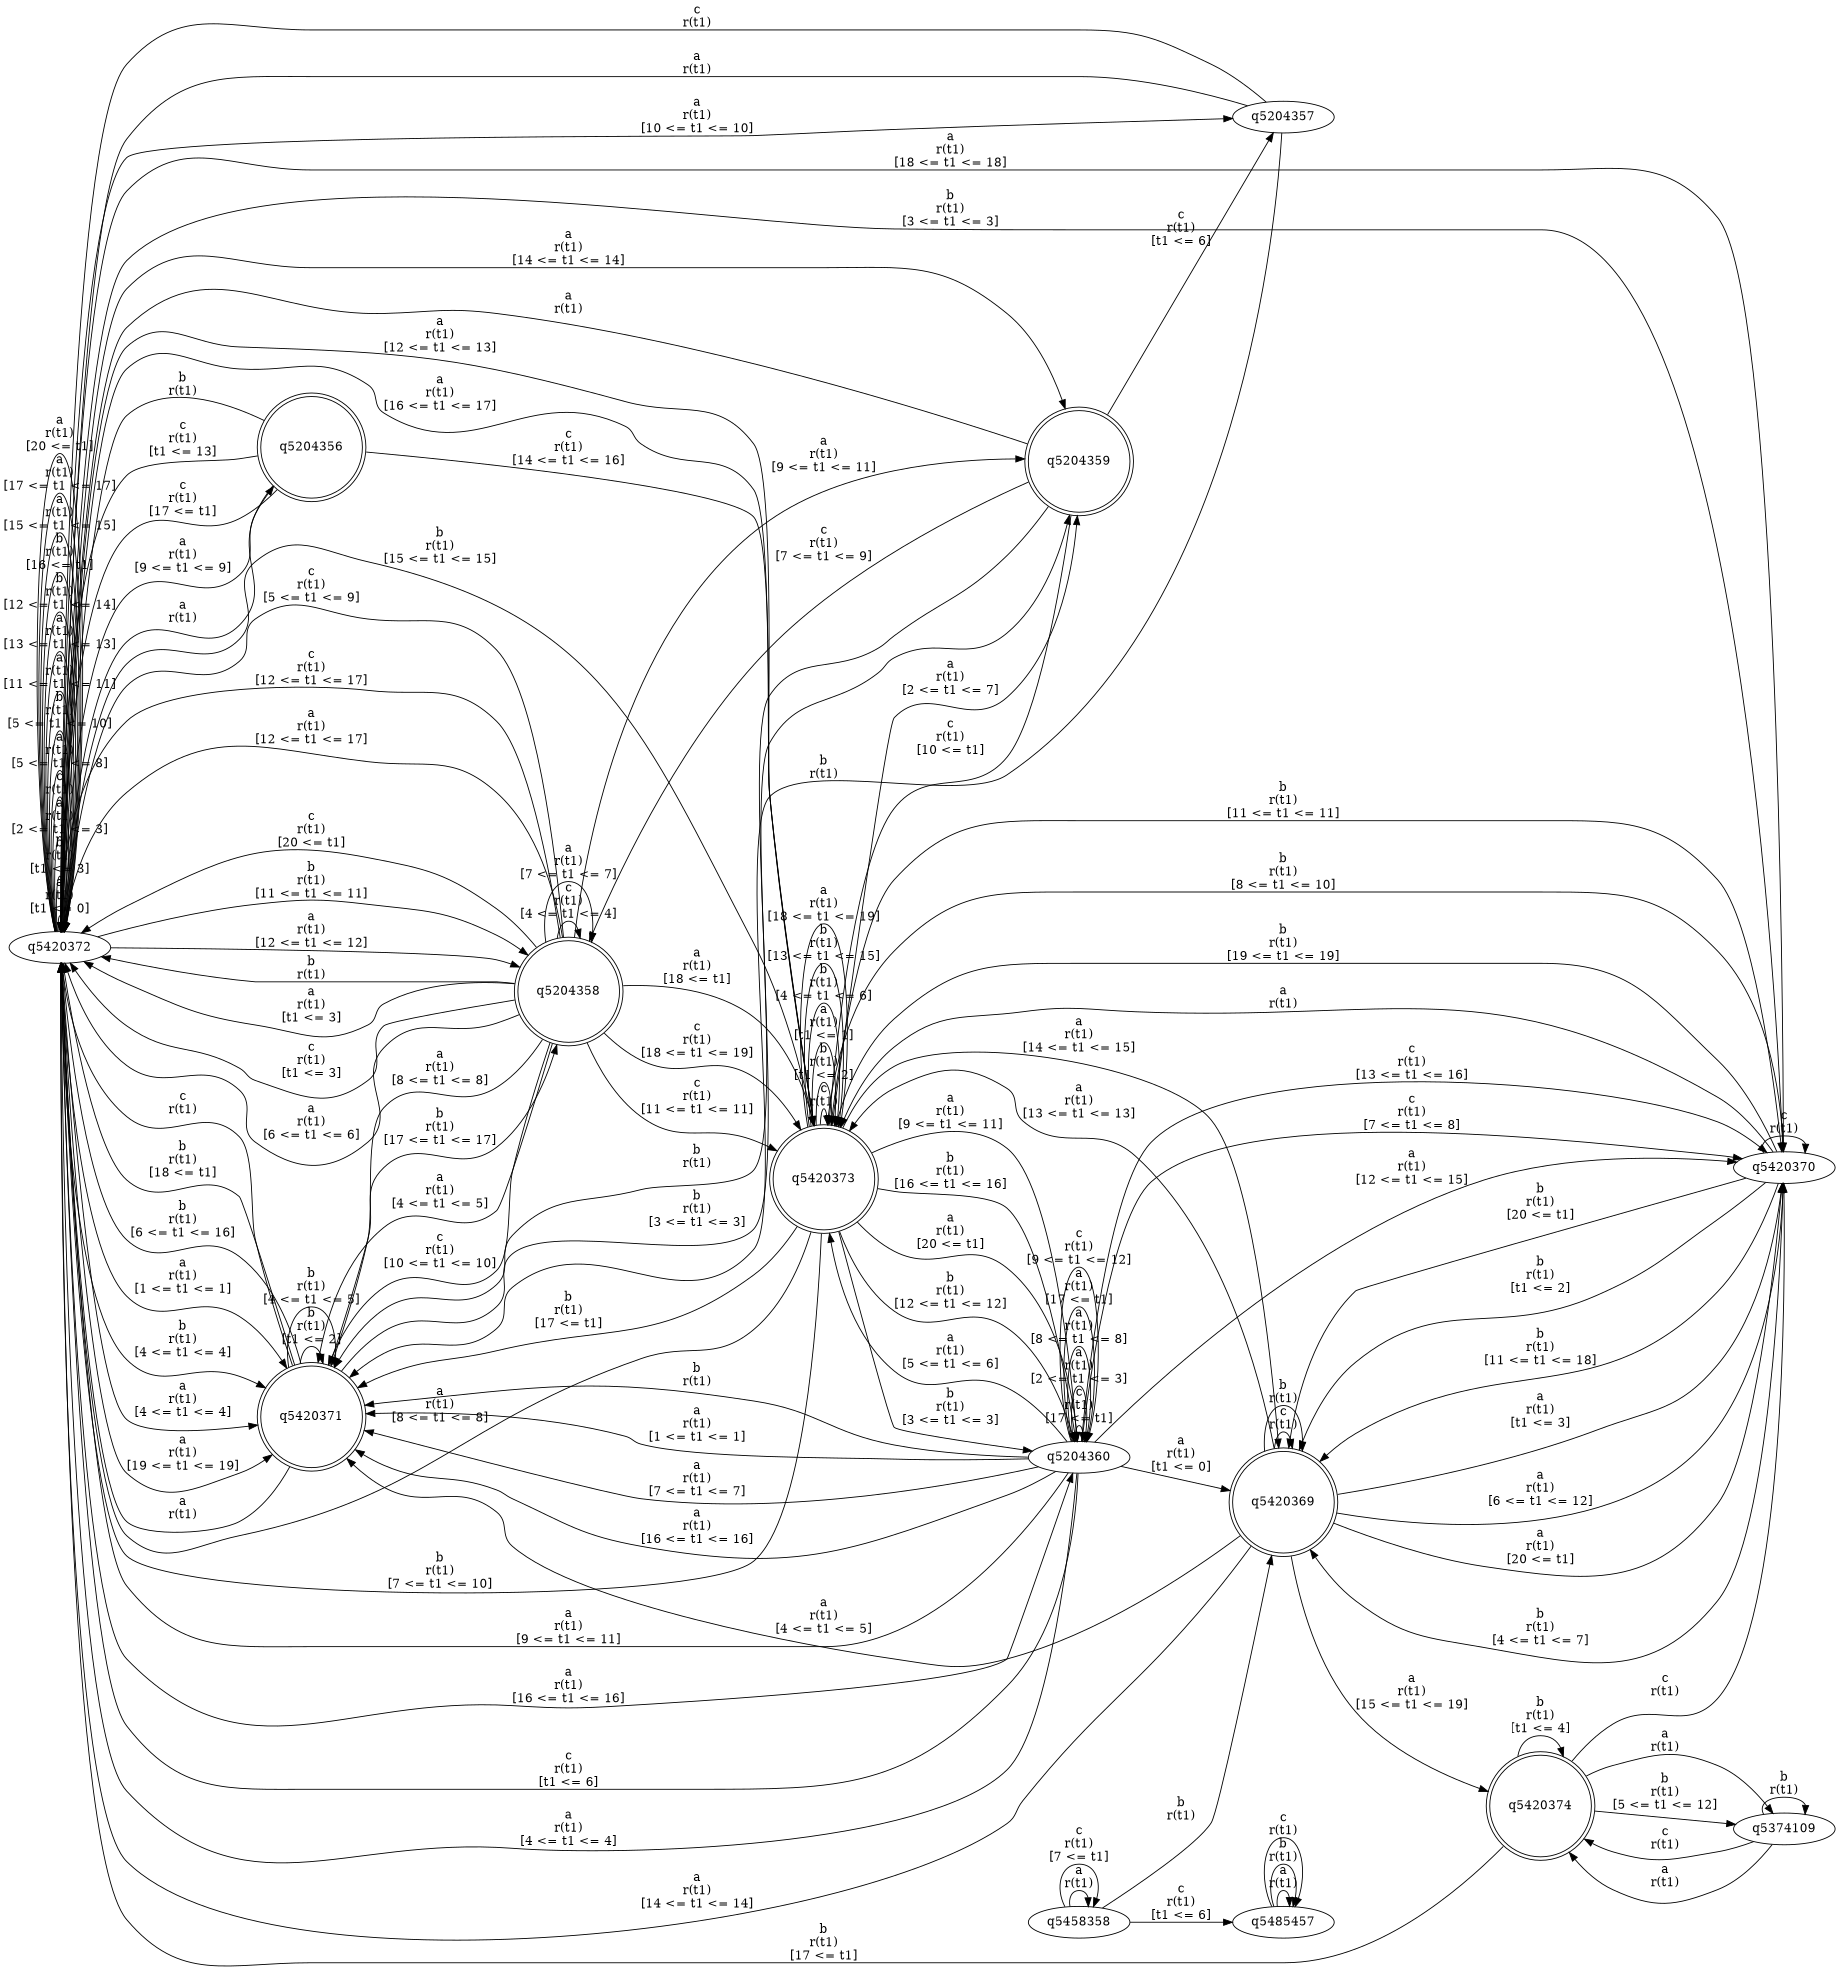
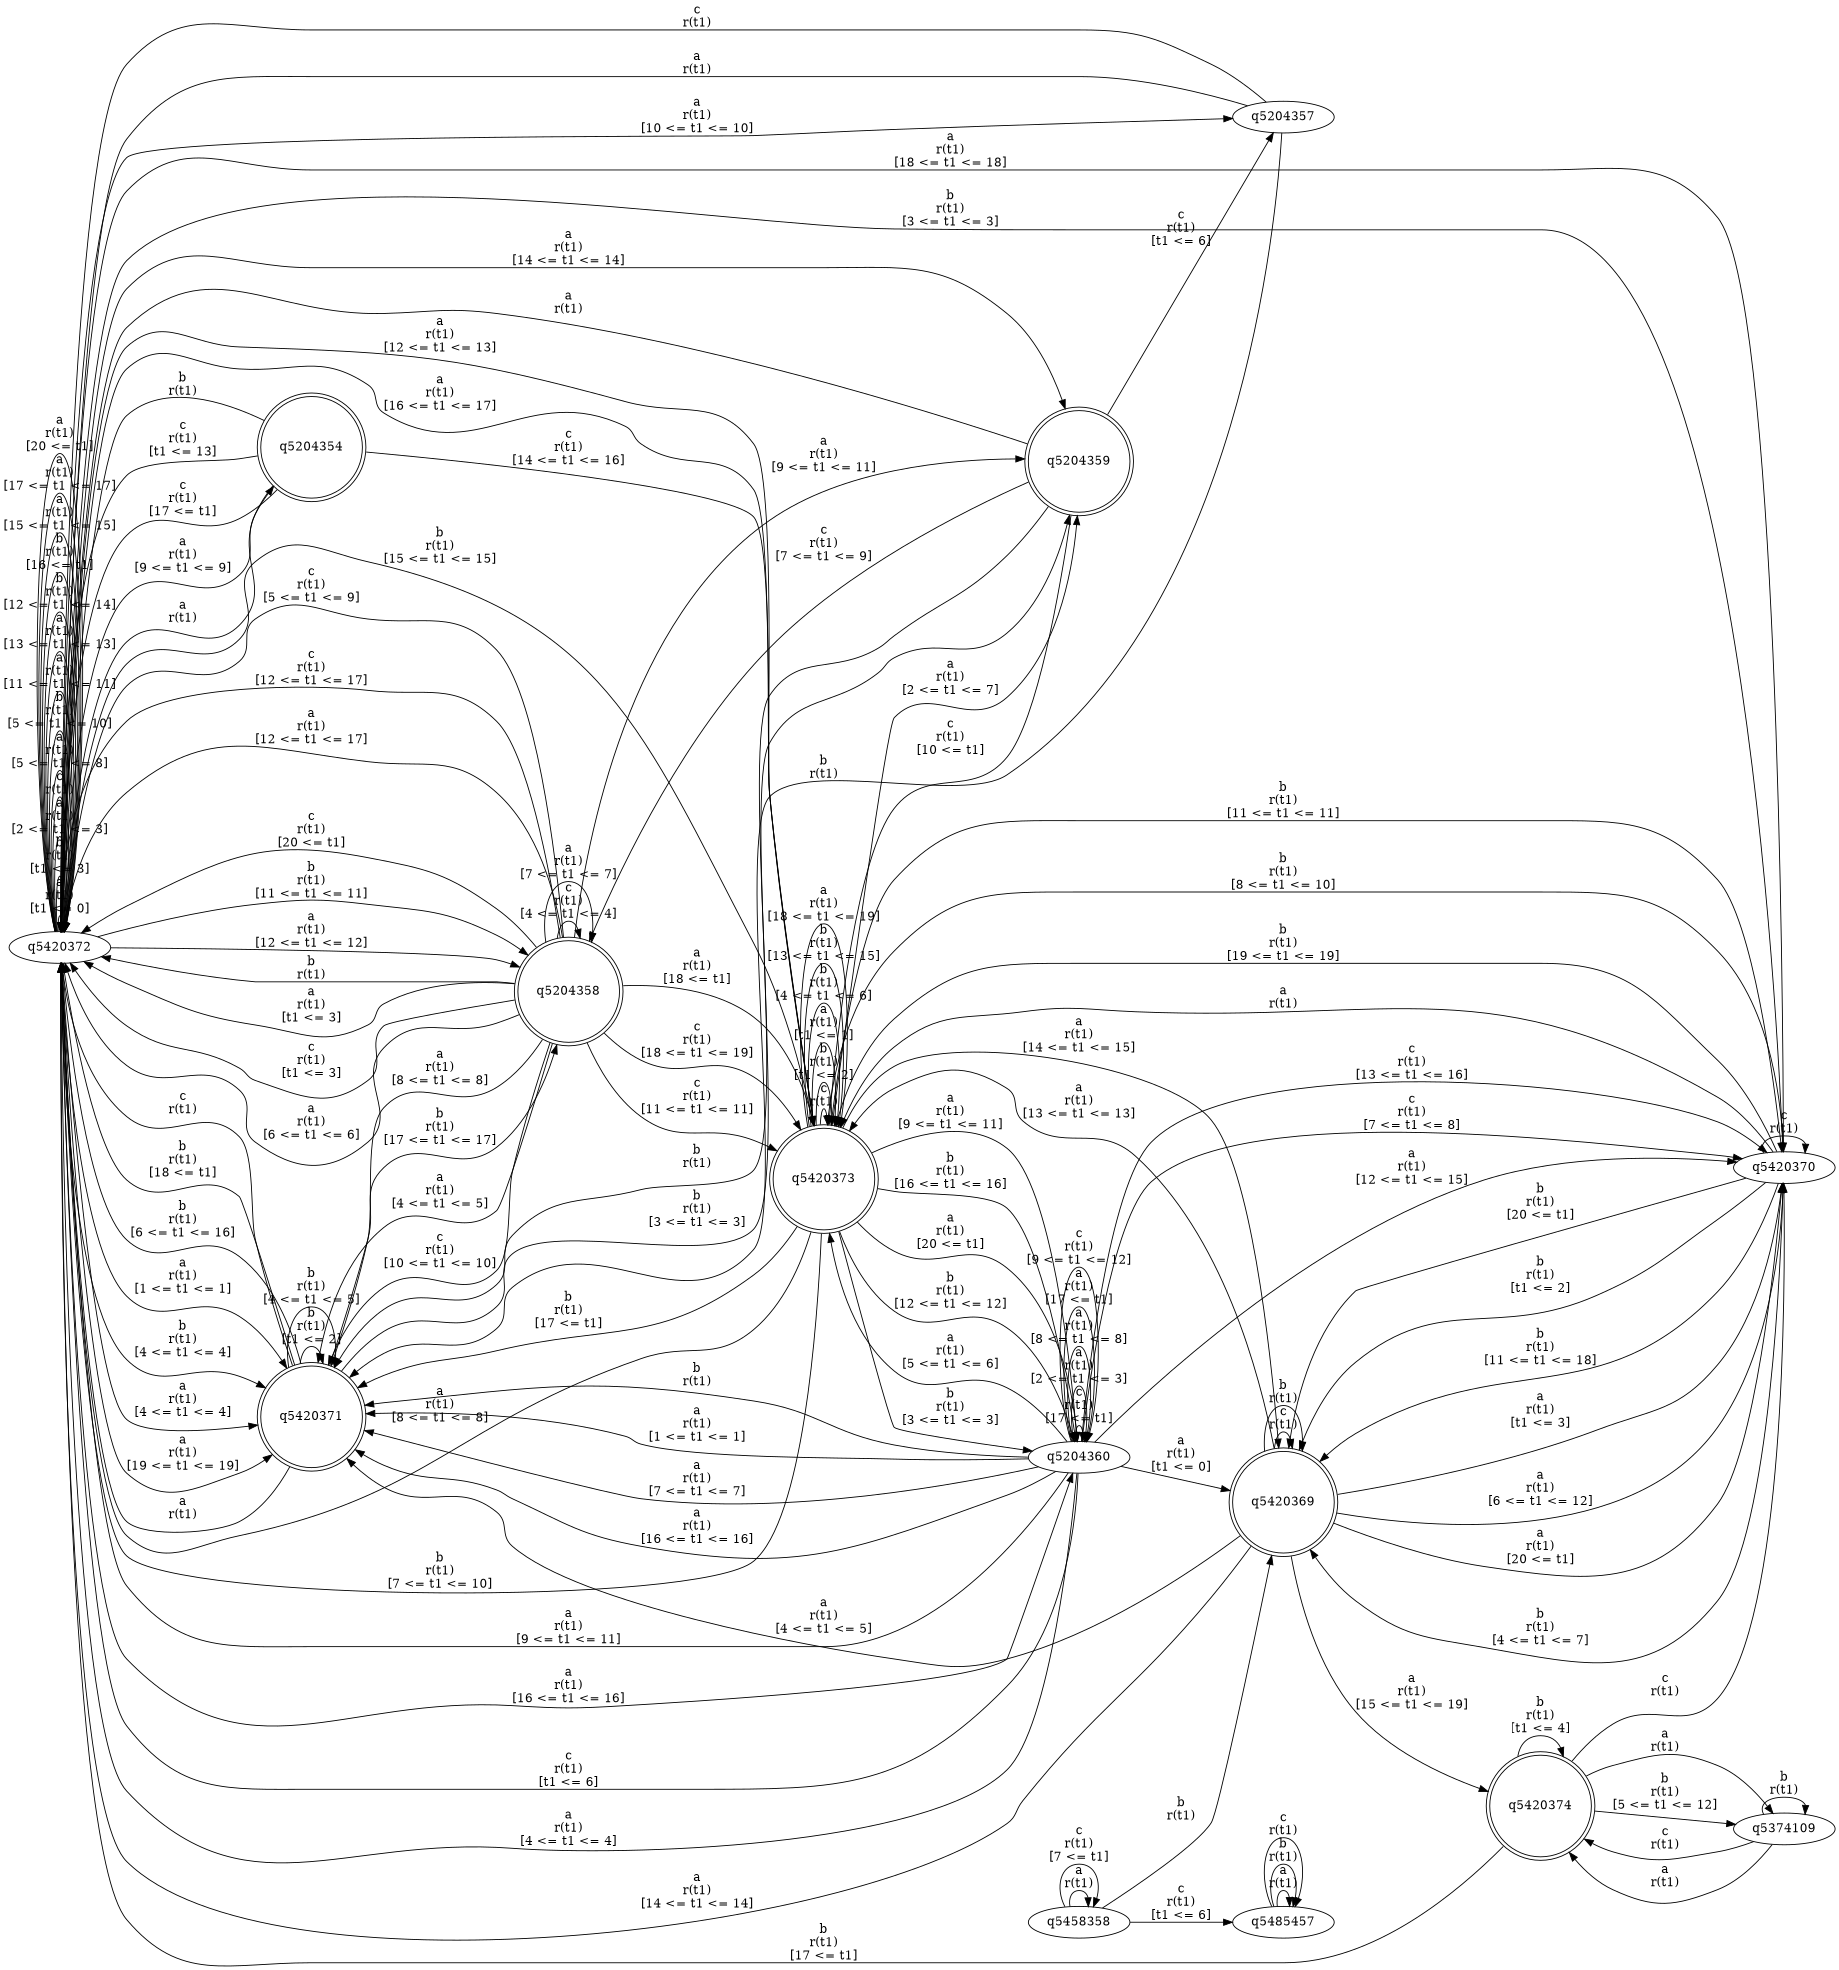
node "q5204356": label "q5204356" -> "q5204354"
